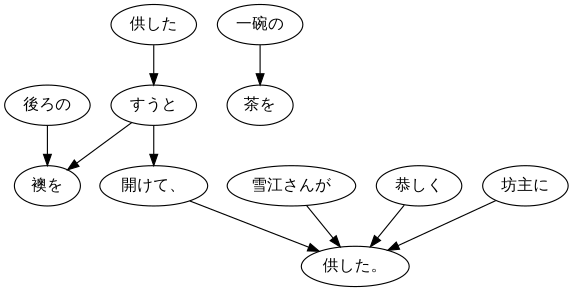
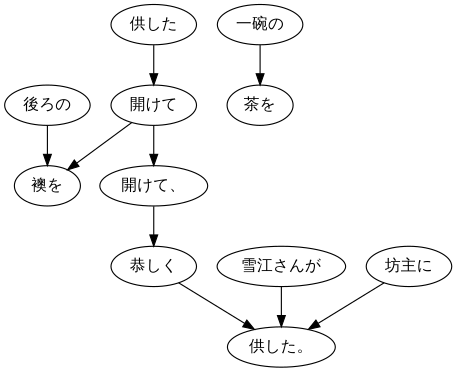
node "すうと": label "すうと" -> "開けて"
edge "開けて、" -> "供した。": now "開けて、" -> "恭しく"
